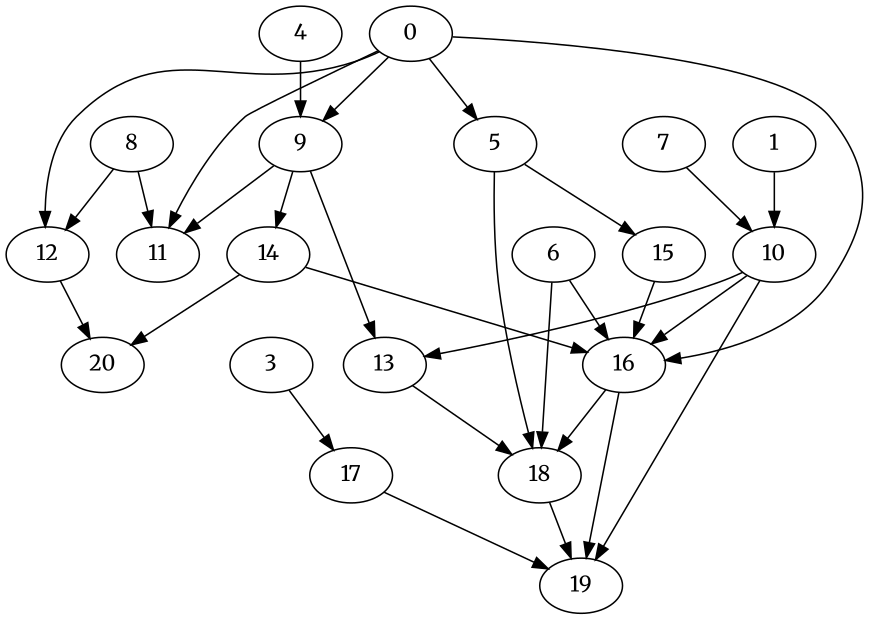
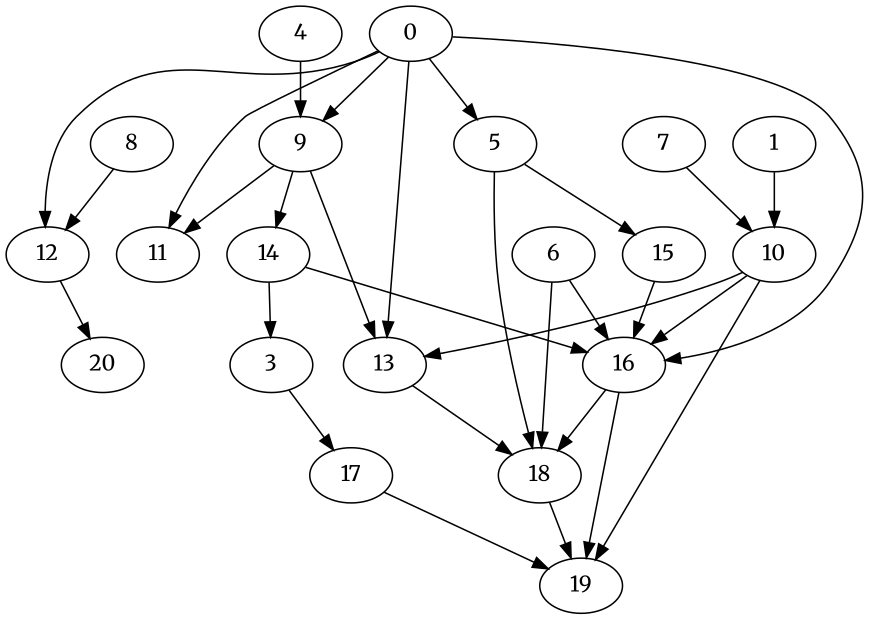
edge "0" -> "13": added
edge "8" -> "11": removed
edge "14" -> "20": now "14" -> "3"
